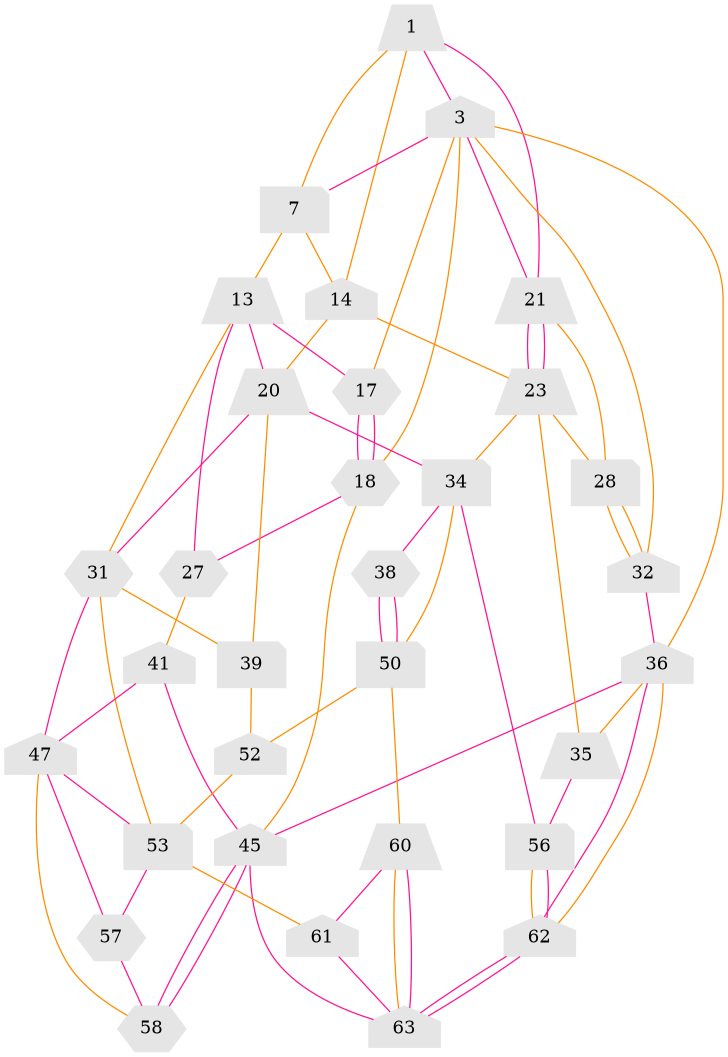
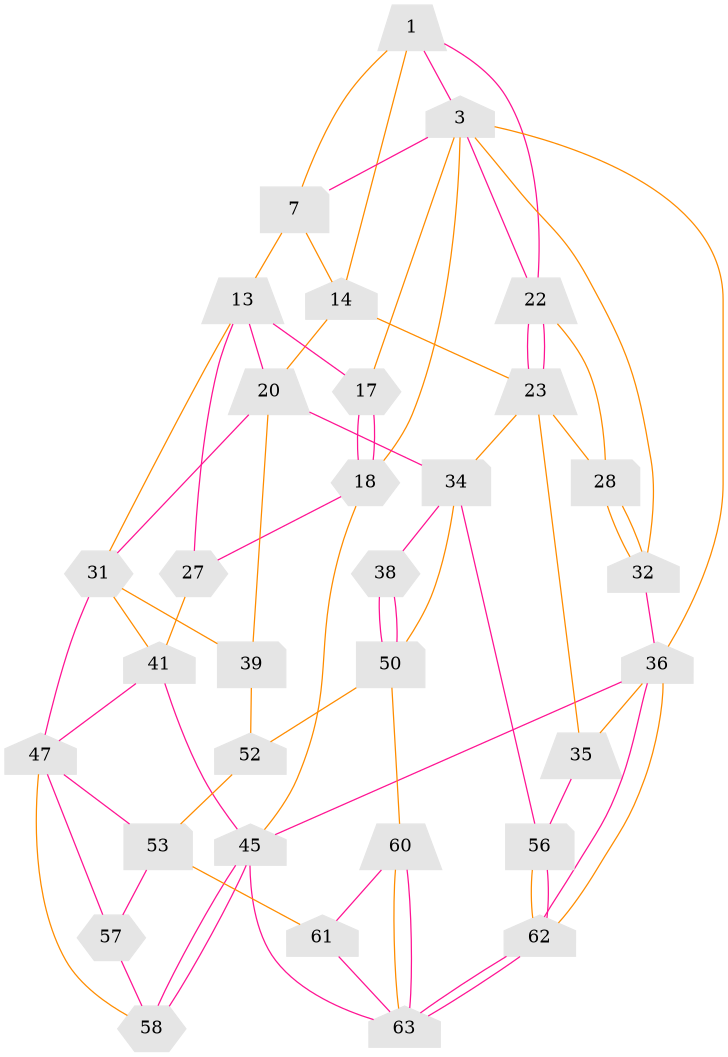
node "21": label "21" -> "22"
edge "31" -- "53": now "31" -- "41"
